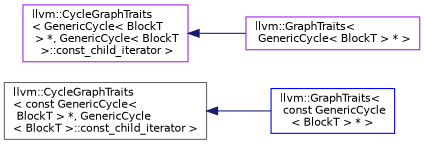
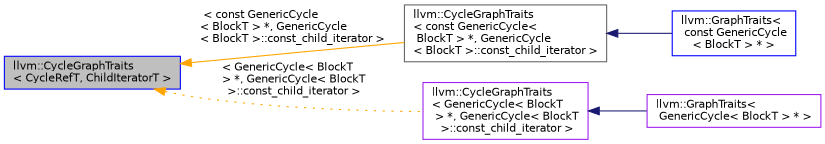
node "llvm::CycleGraphTraits < CycleRefT, ChildIteratorT >": added
